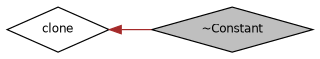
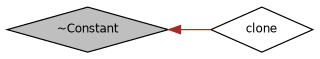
edge "~Constant" -> "clone": reversed
